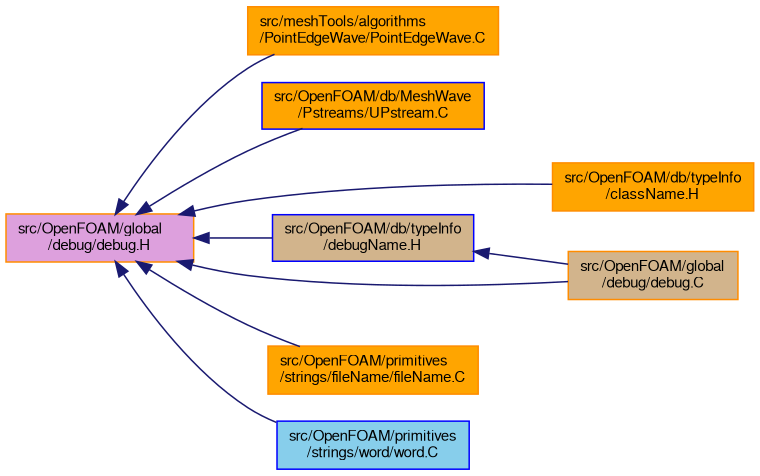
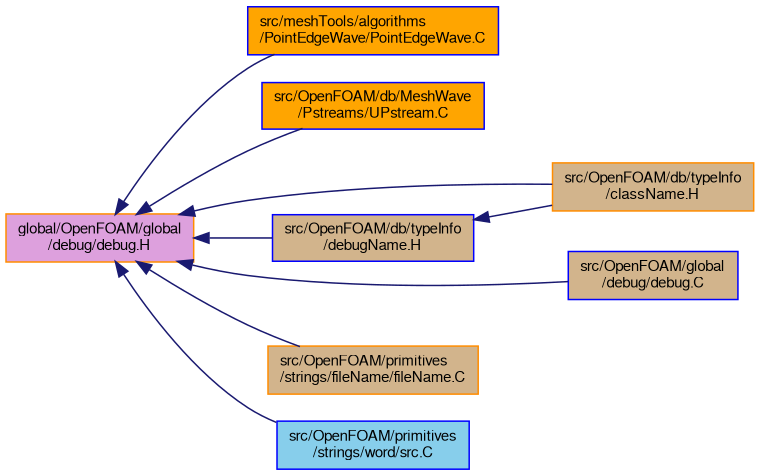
node "src/meshTools/algorithms /PointEdgeWave/PointEdgeWave.C": color darkorange -> blue
node "src/OpenFOAM/db/typeInfo /className.H": fillcolor orange -> tan
node "src/OpenFOAM/global /debug/debug.H": label "src/OpenFOAM/global /debug/debug.H" -> "global/OpenFOAM/global /debug/debug.H"
edge "src/OpenFOAM/global /debug/debug.C" -> "src/OpenFOAM/db/typeInfo /debugName.H": now "src/OpenFOAM/db/typeInfo /className.H" -> "src/OpenFOAM/db/typeInfo /debugName.H"
node "src/OpenFOAM/global /debug/debug.C": color darkorange -> blue
node "src/OpenFOAM/primitives /strings/fileName/fileName.C": fillcolor orange -> tan
node "src/OpenFOAM/primitives /strings/word/word.C": label "src/OpenFOAM/primitives /strings/word/word.C" -> "src/OpenFOAM/primitives /strings/word/src.C"
